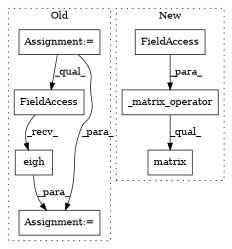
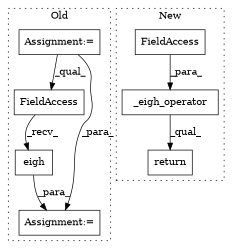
node "_matrix_operator": label "_matrix_operator" -> "_eigh_operator"
node "matrix": label "matrix" -> "return"
